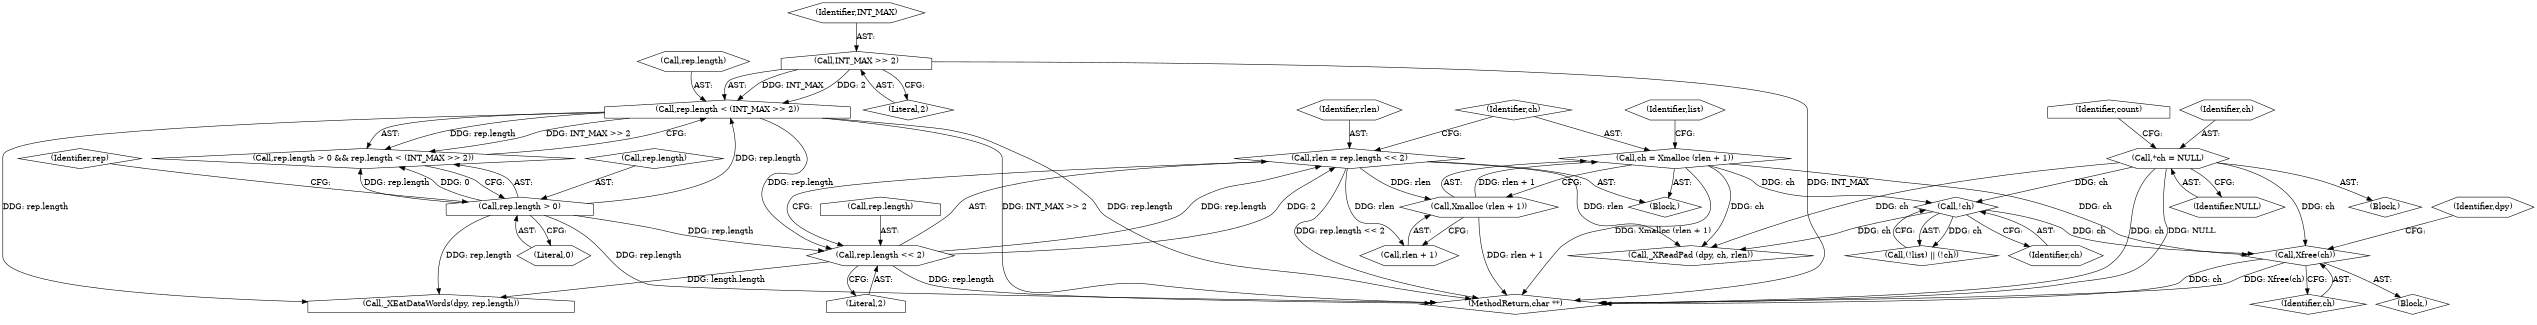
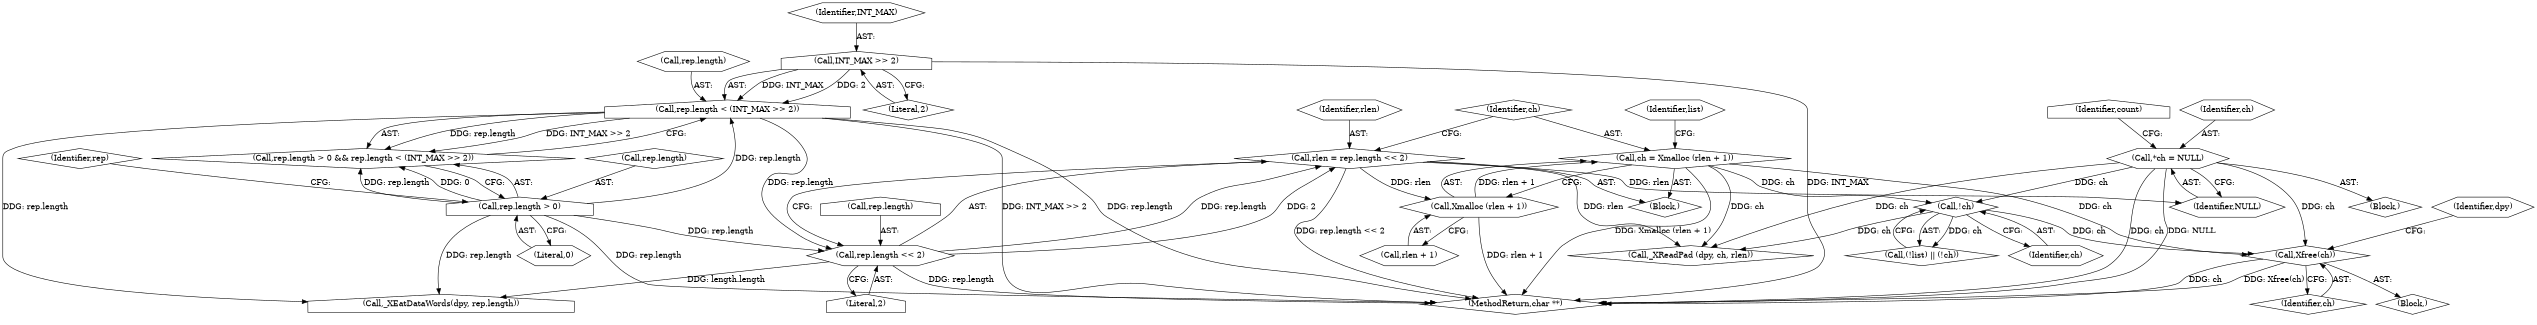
edge "(Call,rlen = rep.length << 2)" -> "(Call,rlen + 1)": now "(Call,rlen = rep.length << 2)" -> "(Identifier,NULL)"
